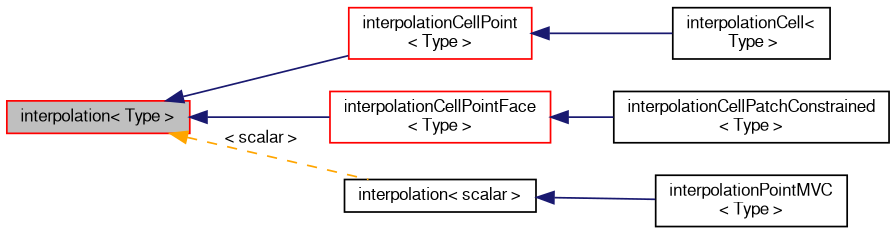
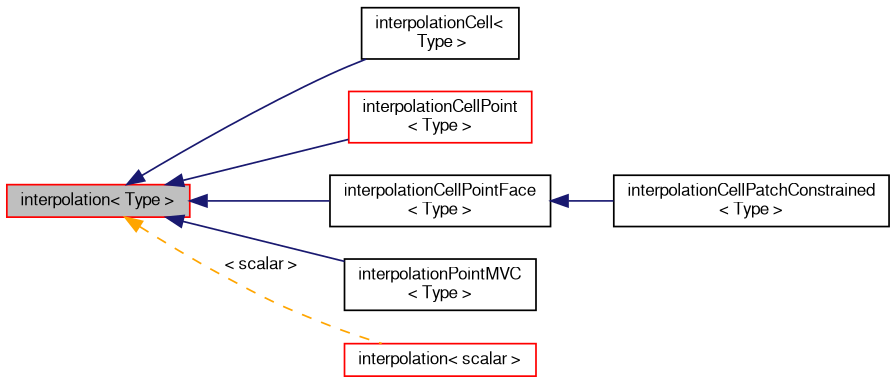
edge "interpolationCell< Type >" -> "interpolationCellPoint < Type >": now "interpolationCell< Type >" -> "interpolation< Type >"
node "interpolationCellPointFace < Type >": color red -> black
node "interpolation< scalar >": color black -> red
edge "interpolationPointMVC < Type >" -> "interpolation< scalar >": now "interpolationPointMVC < Type >" -> "interpolation< Type >"
